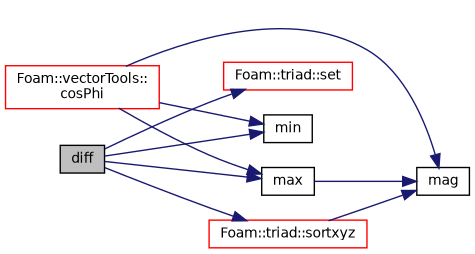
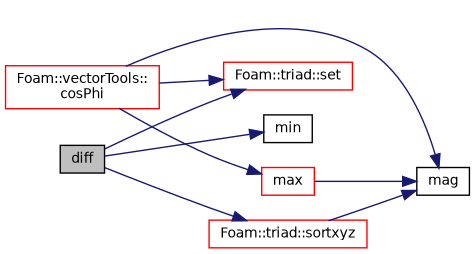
edge "Foam::vectorTools:: cosPhi" -> "min": now "Foam::vectorTools:: cosPhi" -> "Foam::triad::set"
edge "diff" -> "max": removed
node "max": color black -> red
